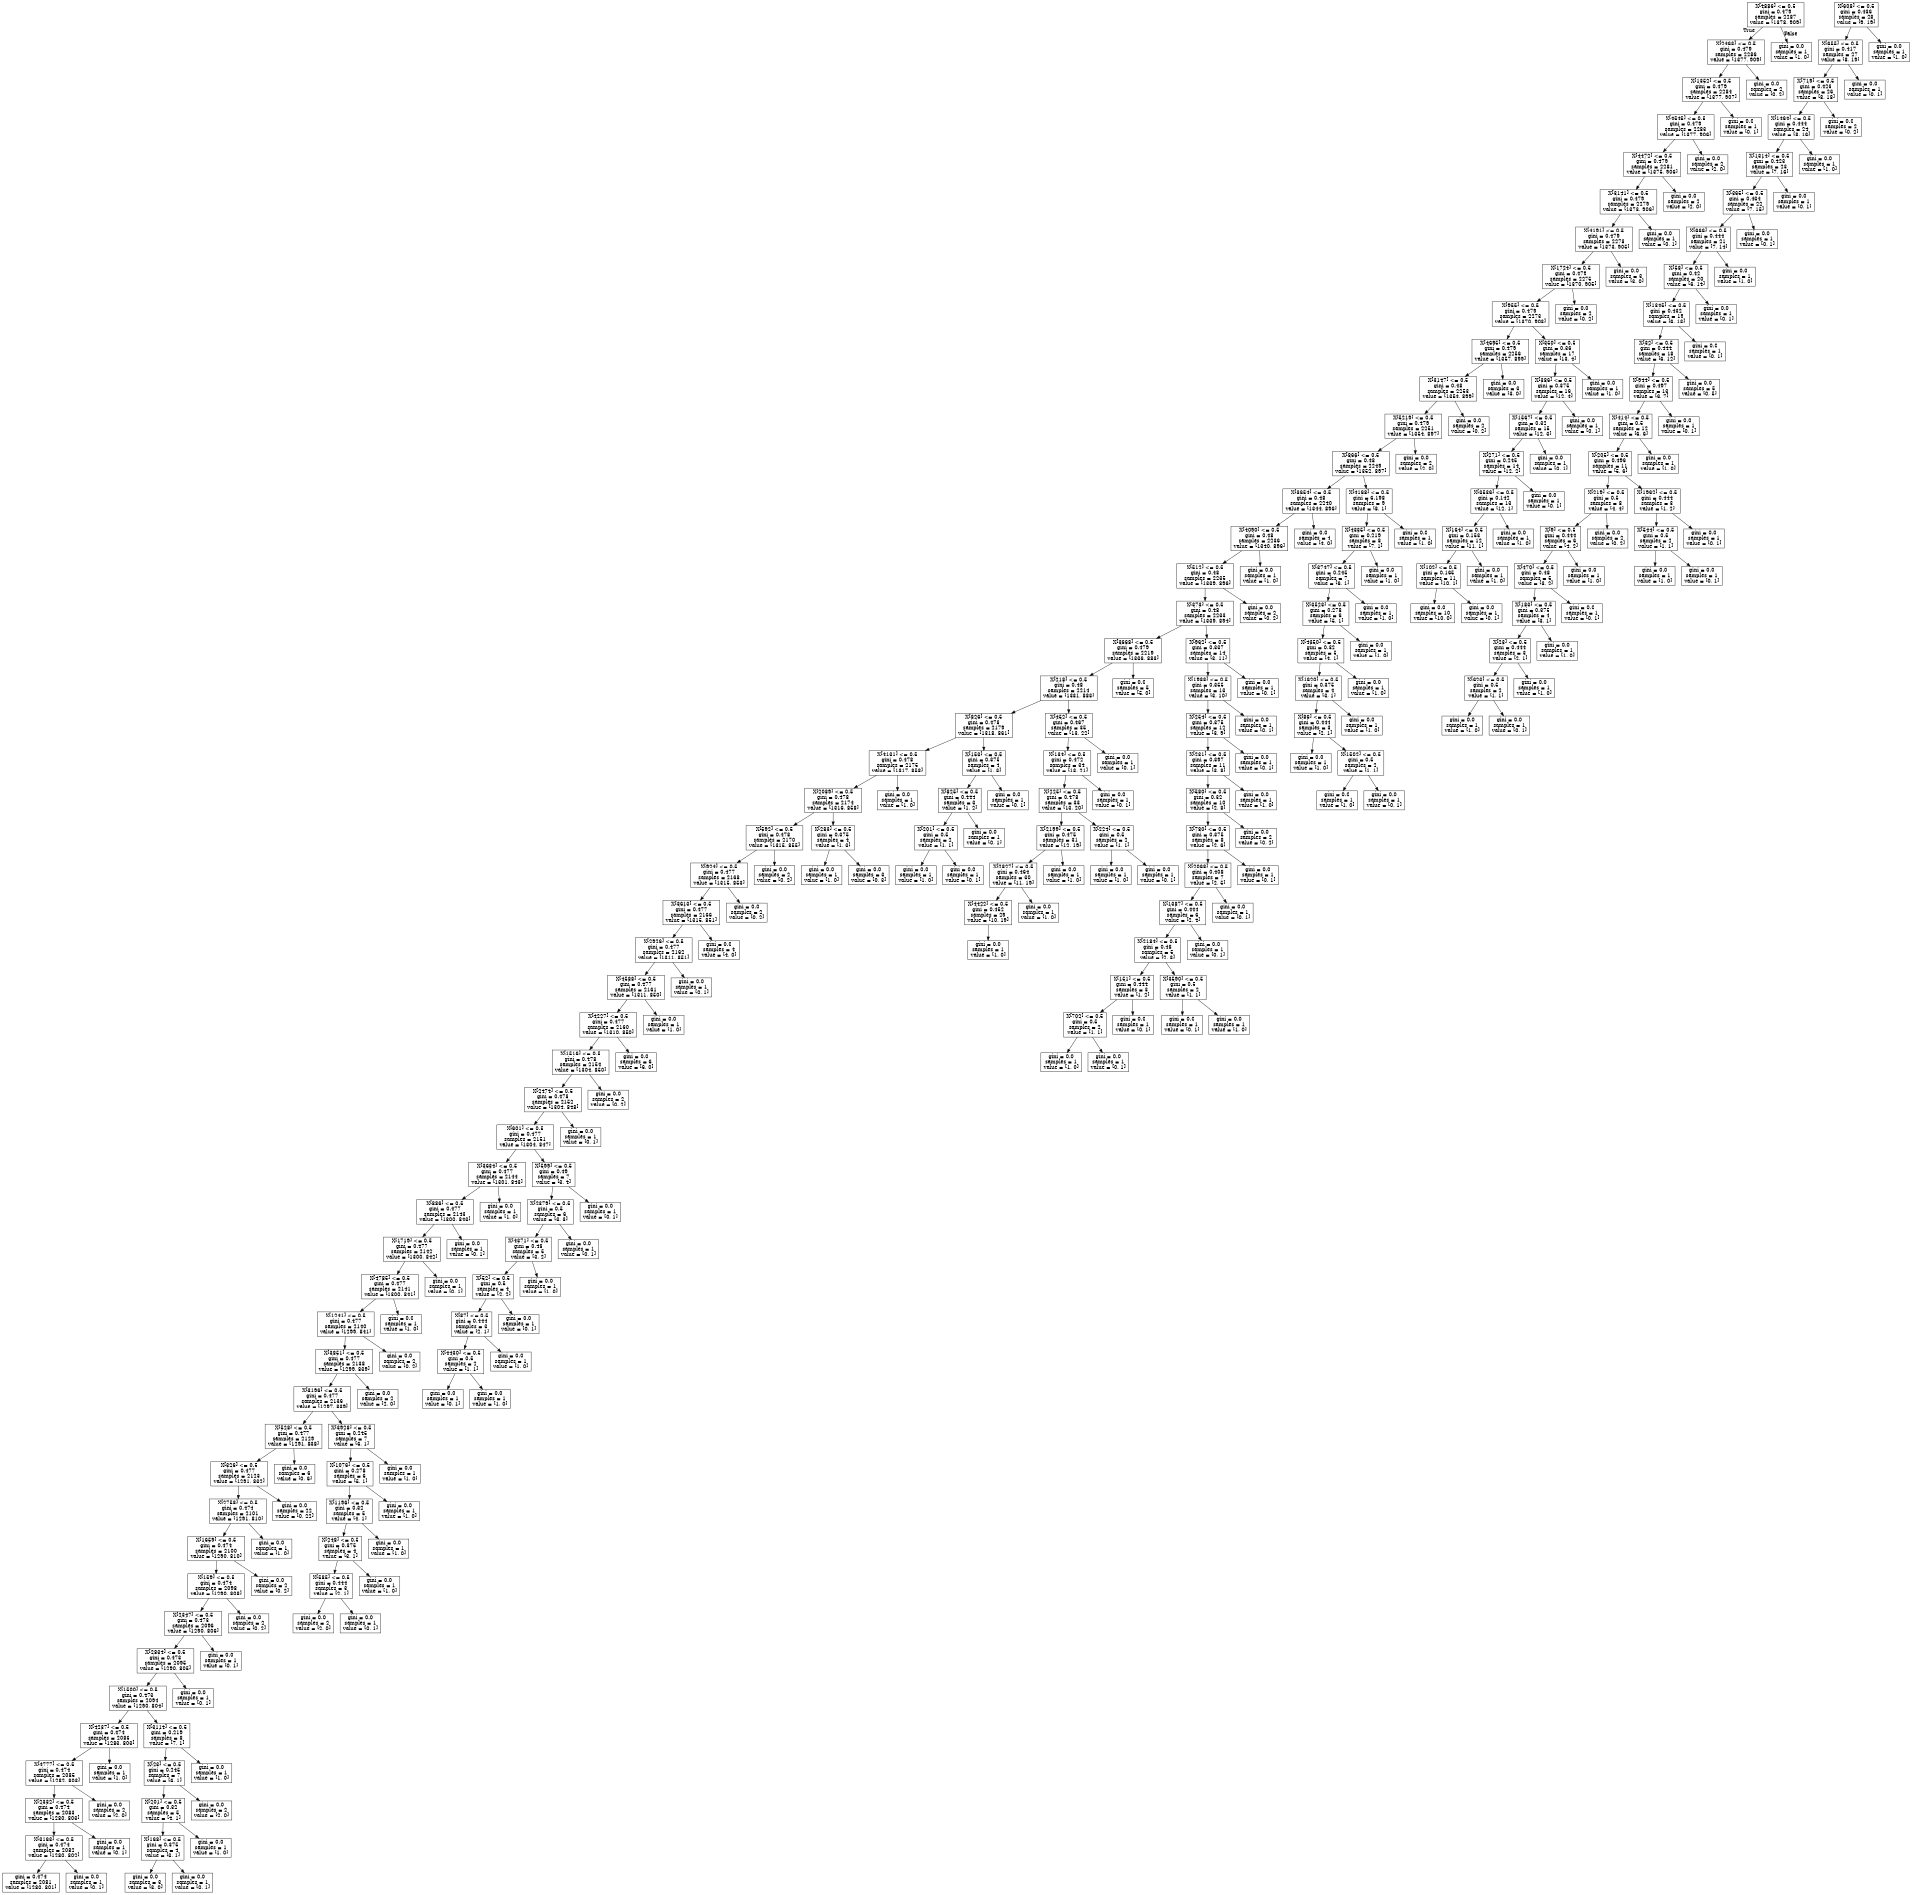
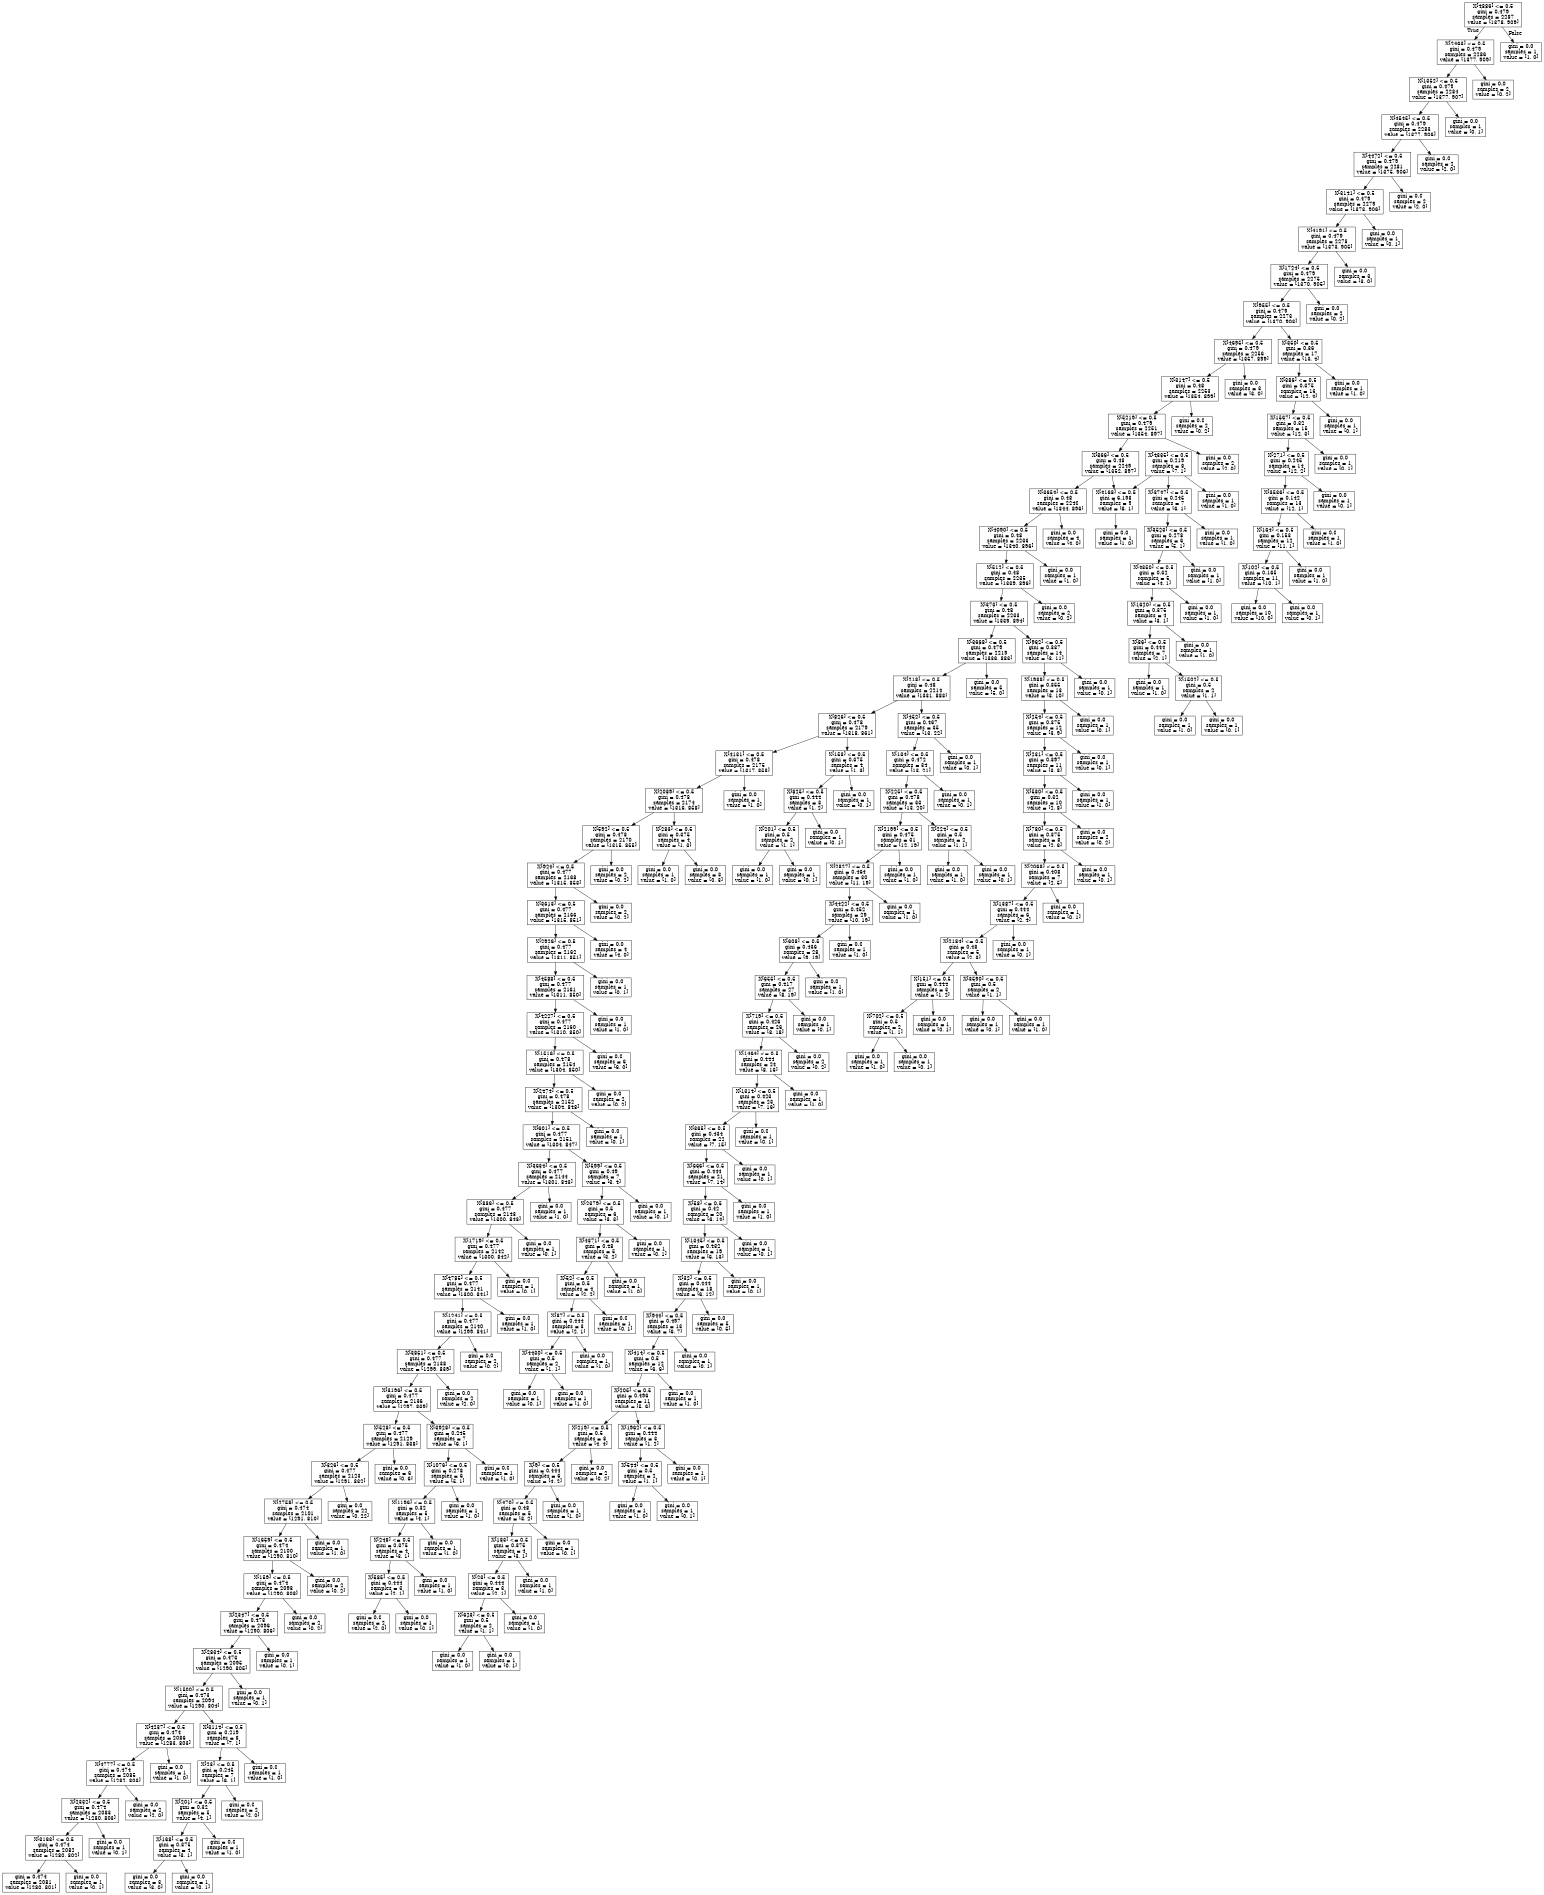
edge "X[4168] <= 0.5 gini = 6.198 samples = 9 value = [8, 1]" -> "X[4335] <= 0.5 gini = 0.219 samples = 8 value = [7, 1]": reversed
node "X[86] <= 0.5 gini = 0.444 samples = 3 value = [2, 1]": label "X[86] <= 0.5 gini = 0.444 samples = 3 value = [2, 1]" -> "X[86] <= 0.5 gini = 0.444 samples = 7 value = [2, 1]"
edge "X[4422] <= 0.5 gini = 0.452 samples = 29 value = [10, 19]" -> "X[608] <= 0.5 gini = 0.436 samples = 28 value = [9, 19]": added
